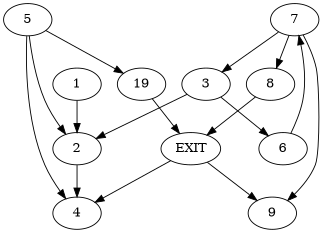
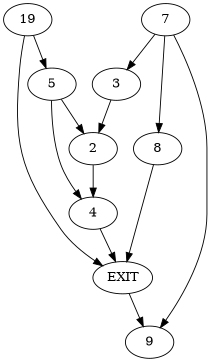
edge "5" -> "19": reversed
node "1": removed
node "6": removed
edge "EXIT" -> "4": reversed
